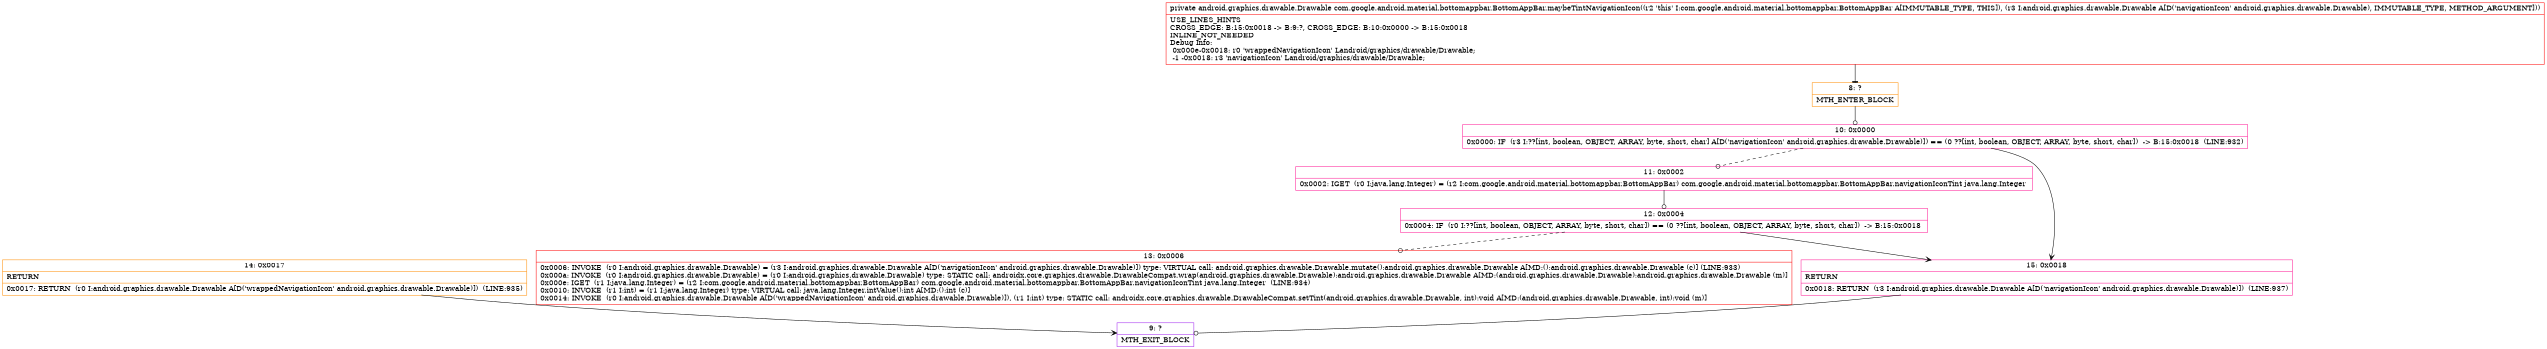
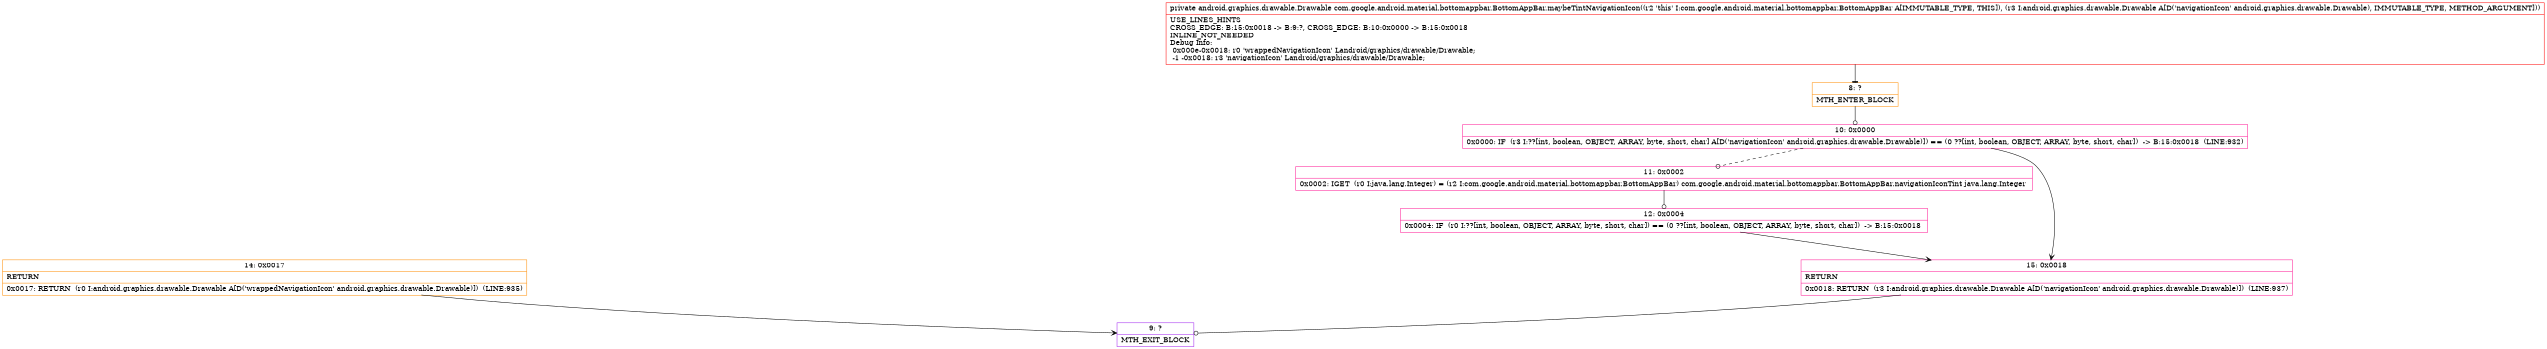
node "13: 0x0006": removed
